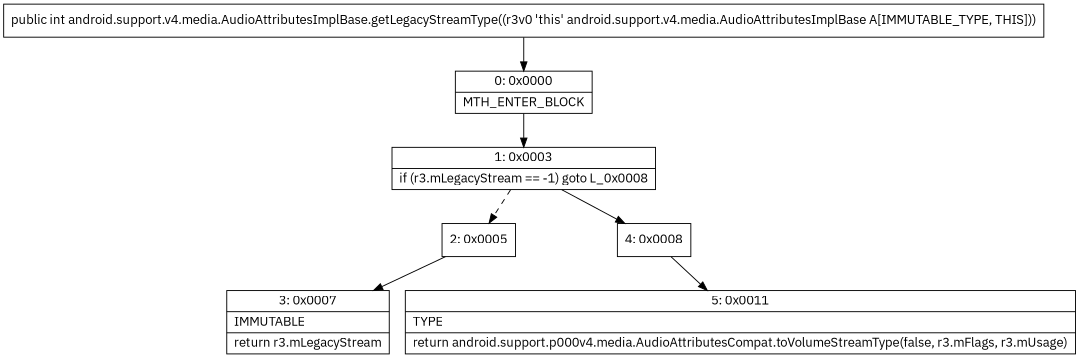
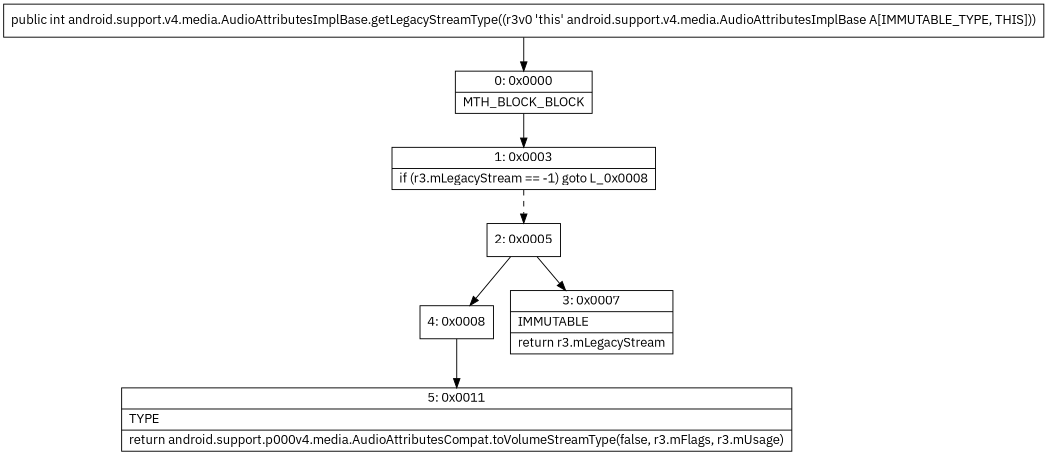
node "0: 0x0000": text "MTH_ENTER_BLOCK" -> "MTH_BLOCK_BLOCK"
edge "1: 0x0003" -> "4: 0x0008": now "2: 0x0005" -> "4: 0x0008"
